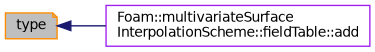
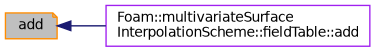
node "type": label "type" -> "add"
